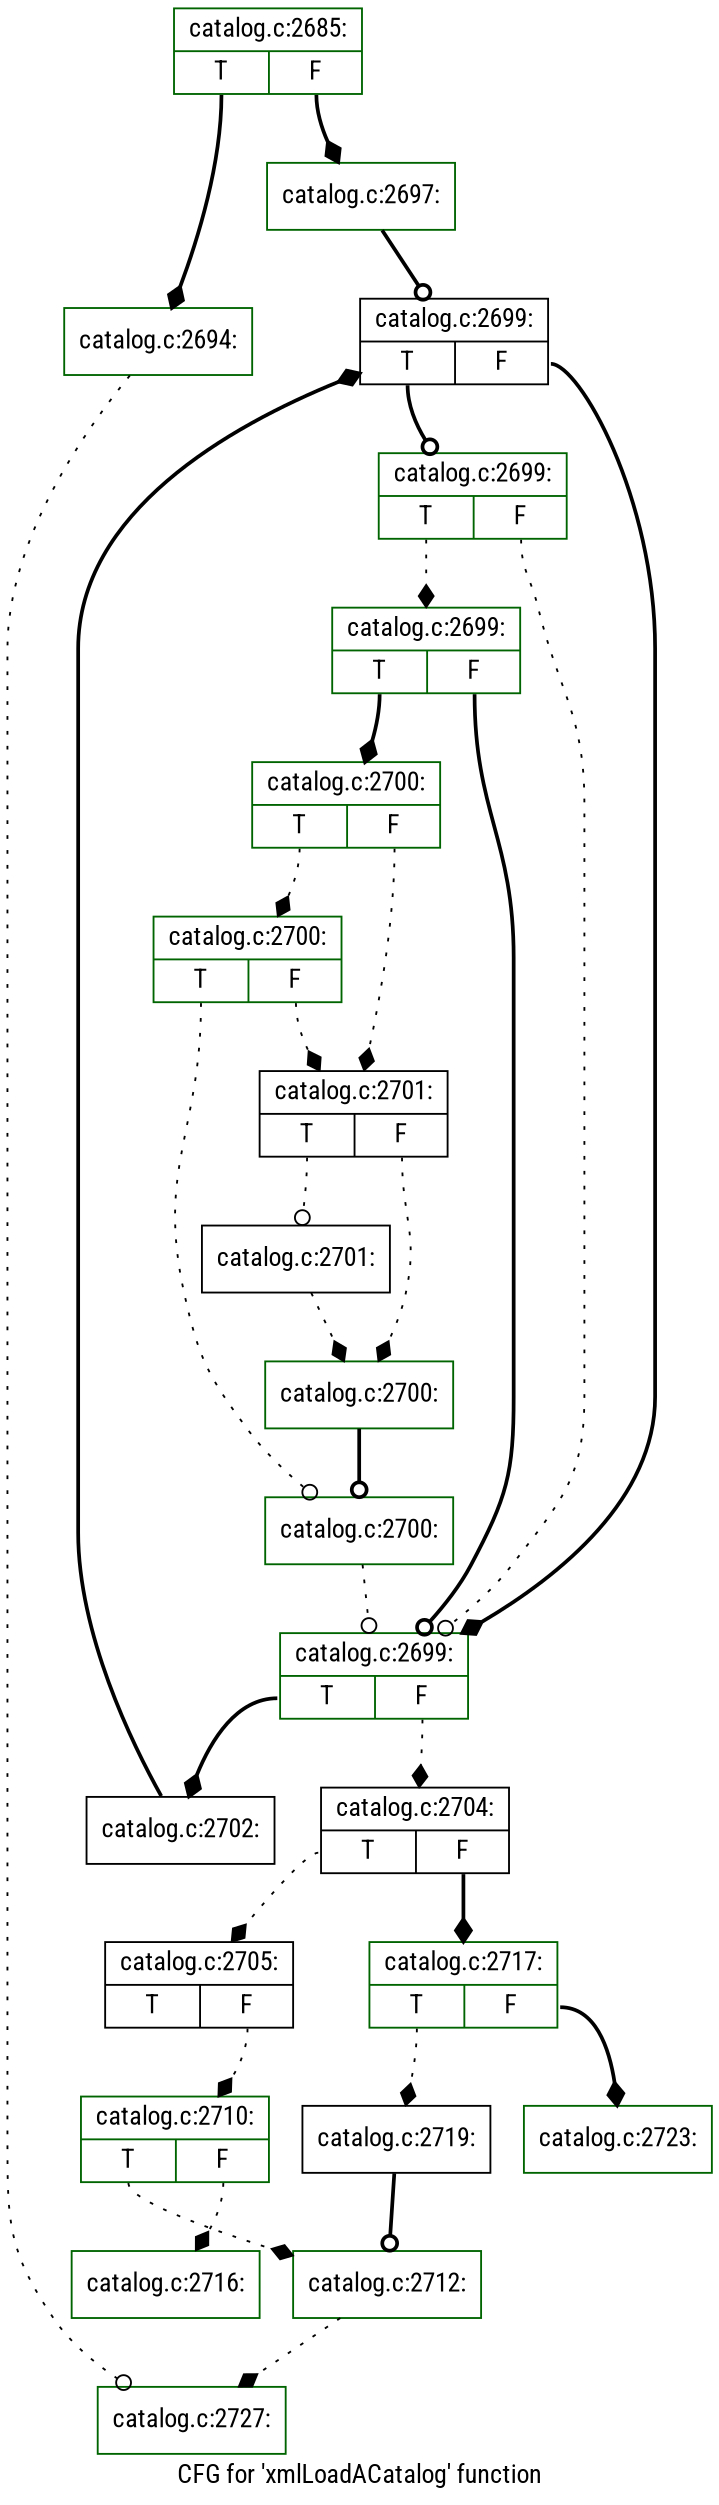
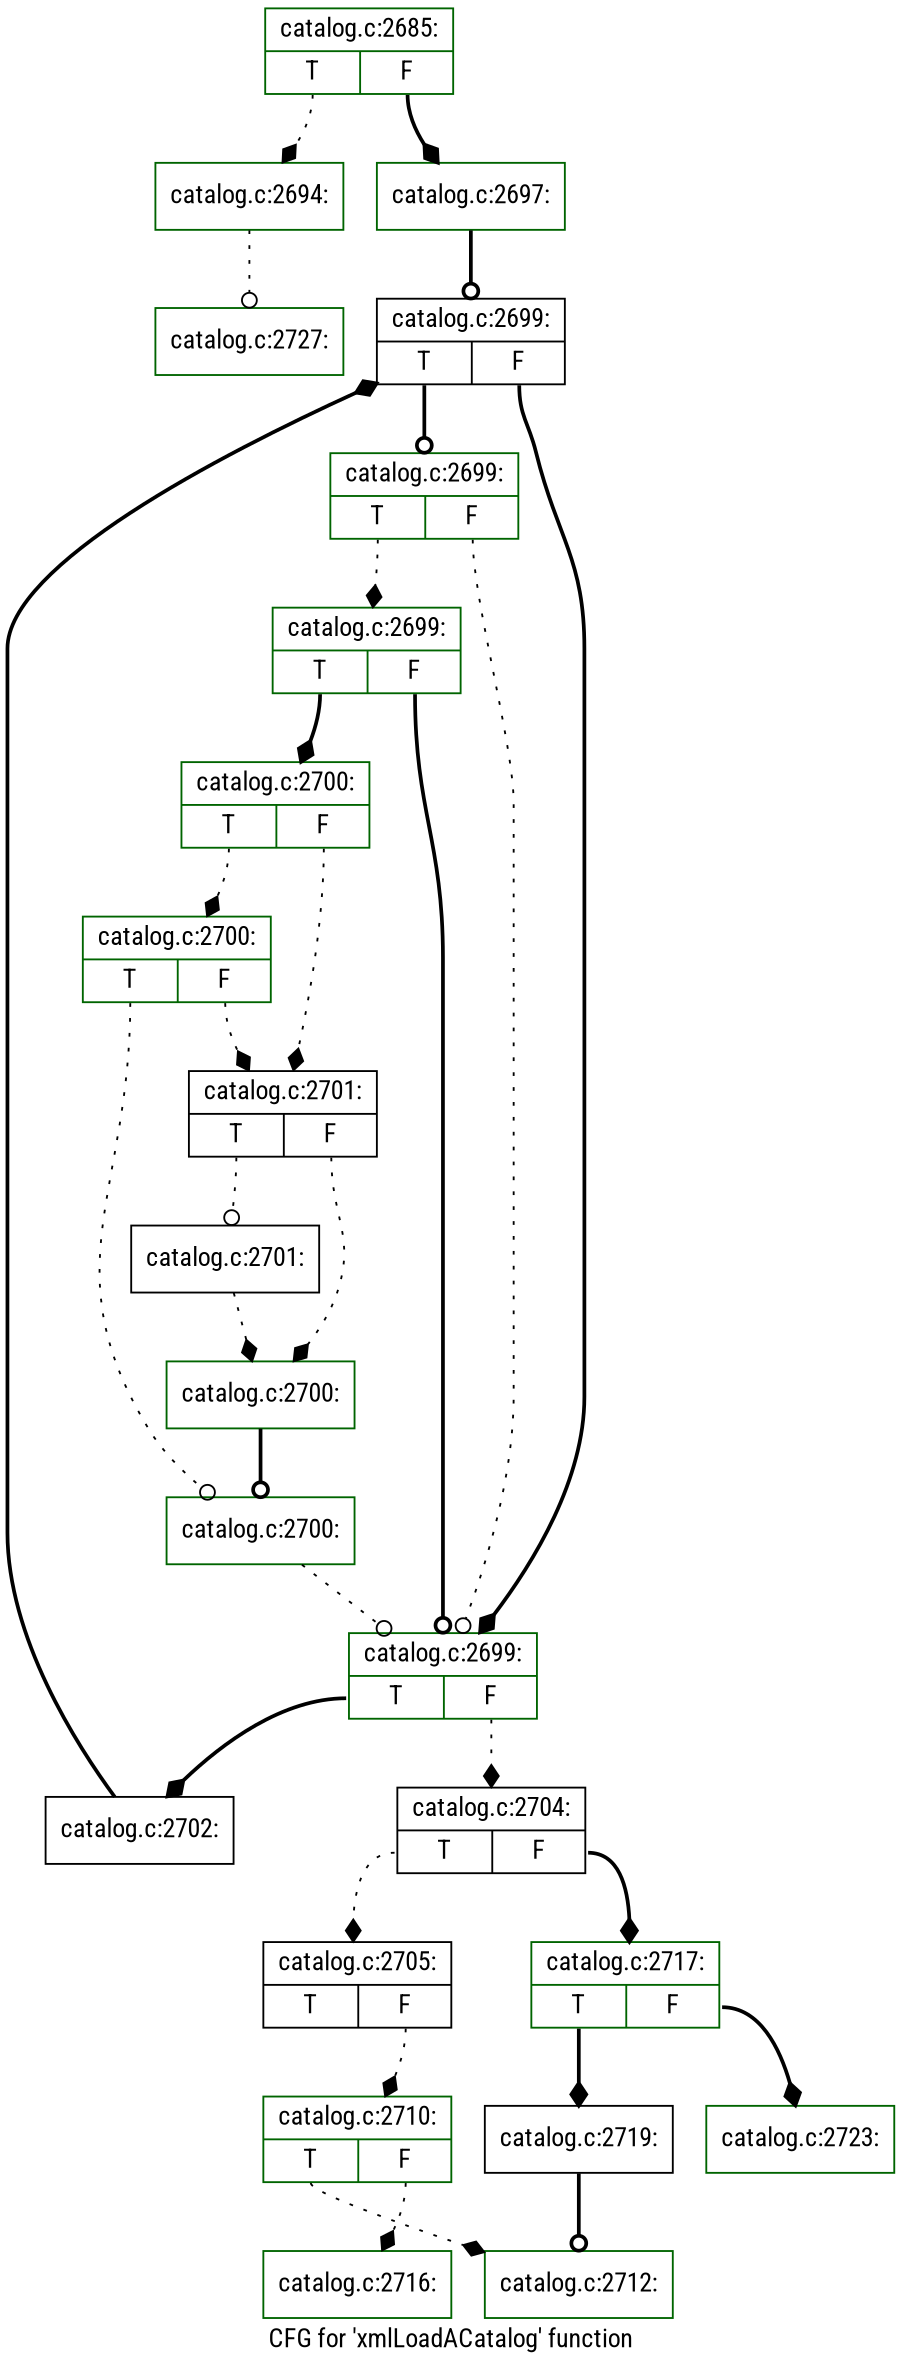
edge "catalog.c:2685:" -> "catalog.c:2694:": style bold -> dotted
edge "catalog.c:2717:" -> "catalog.c:2719:": style dotted -> bold
edge "catalog.c:2712:" -> "catalog.c:2727:": removed
